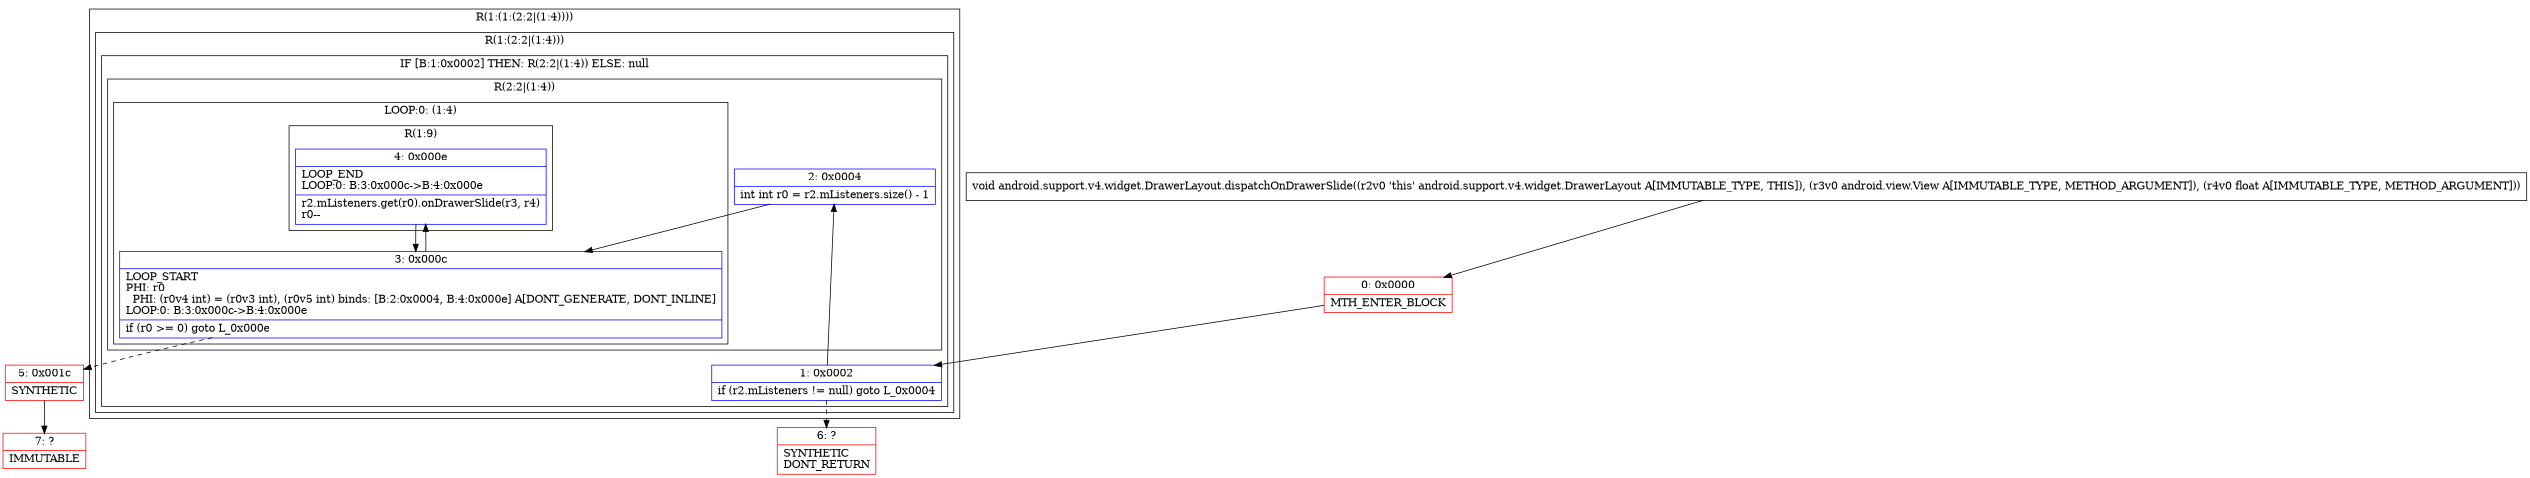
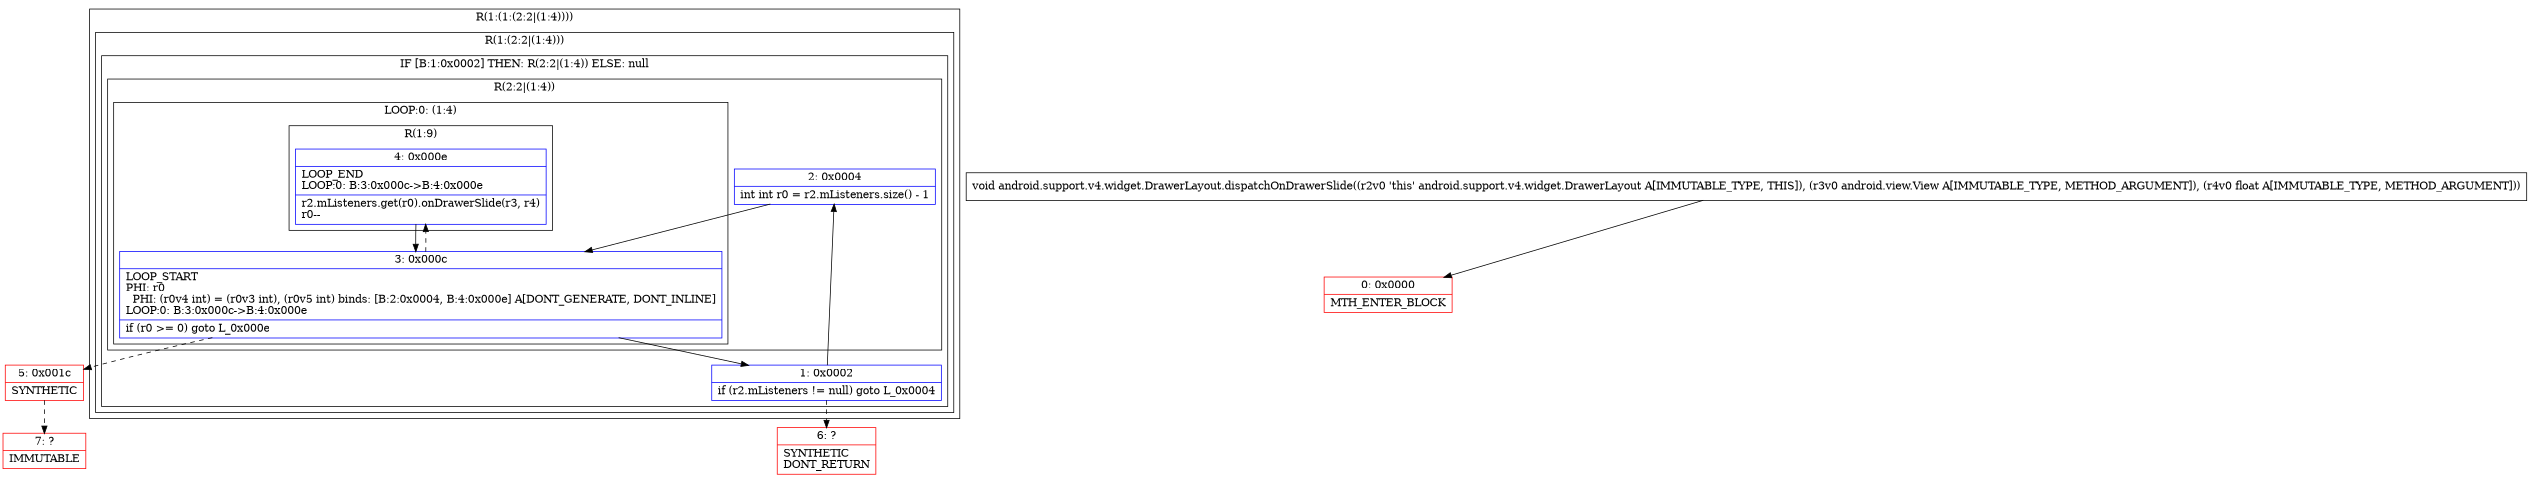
edge "3: 0x000c" -> "4: 0x000e": style solid -> dashed
edge "0: 0x0000" -> "1: 0x0002": now "3: 0x000c" -> "1: 0x0002"
edge "5: 0x001c" -> "7: ?": style solid -> dashed
